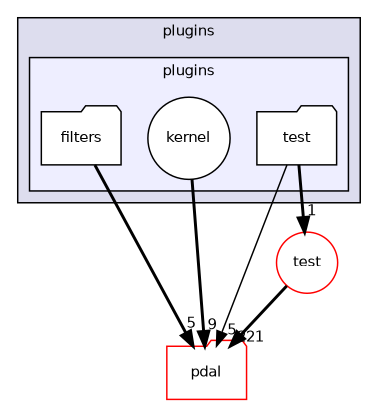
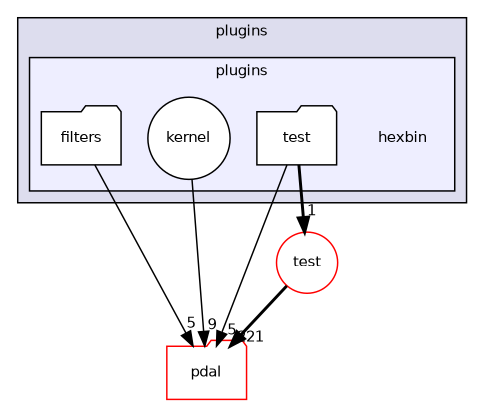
node "hexbin": added
edge "filters" -> "pdal": style bold -> solid
edge "kernel" -> "pdal": style bold -> solid
